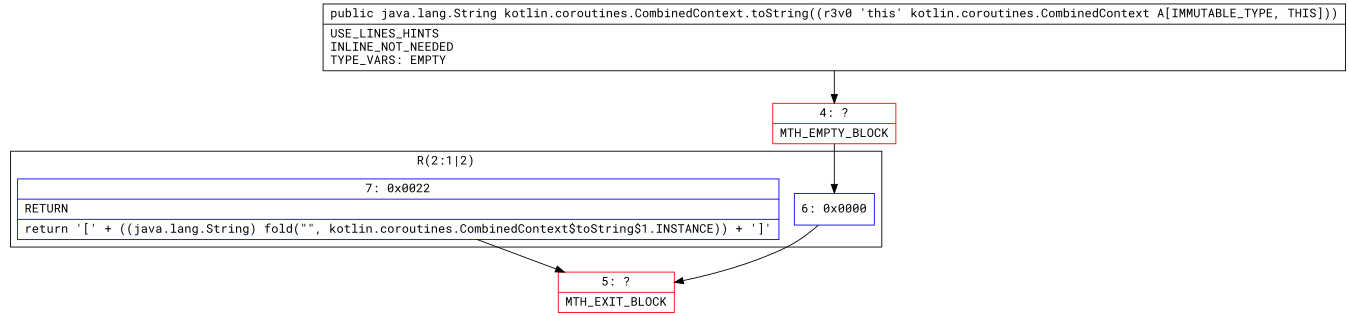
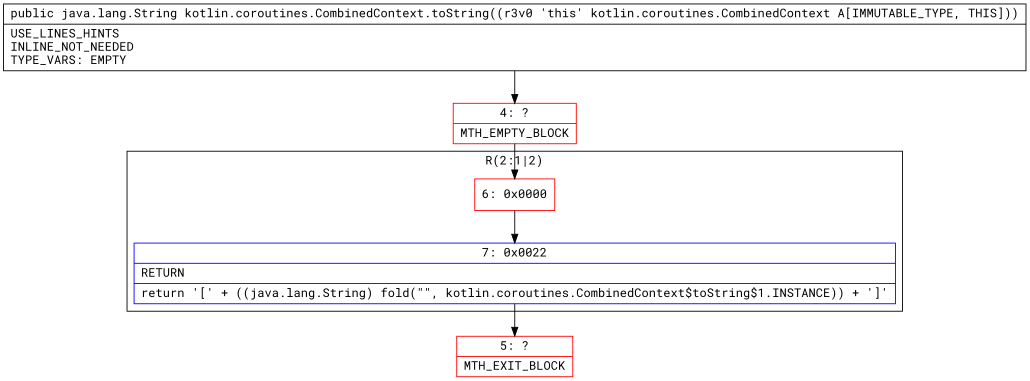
node "6: 0x0000": color blue -> red
edge "6: 0x0000" -> "5: ?": now "6: 0x0000" -> "7: 0x0022"
